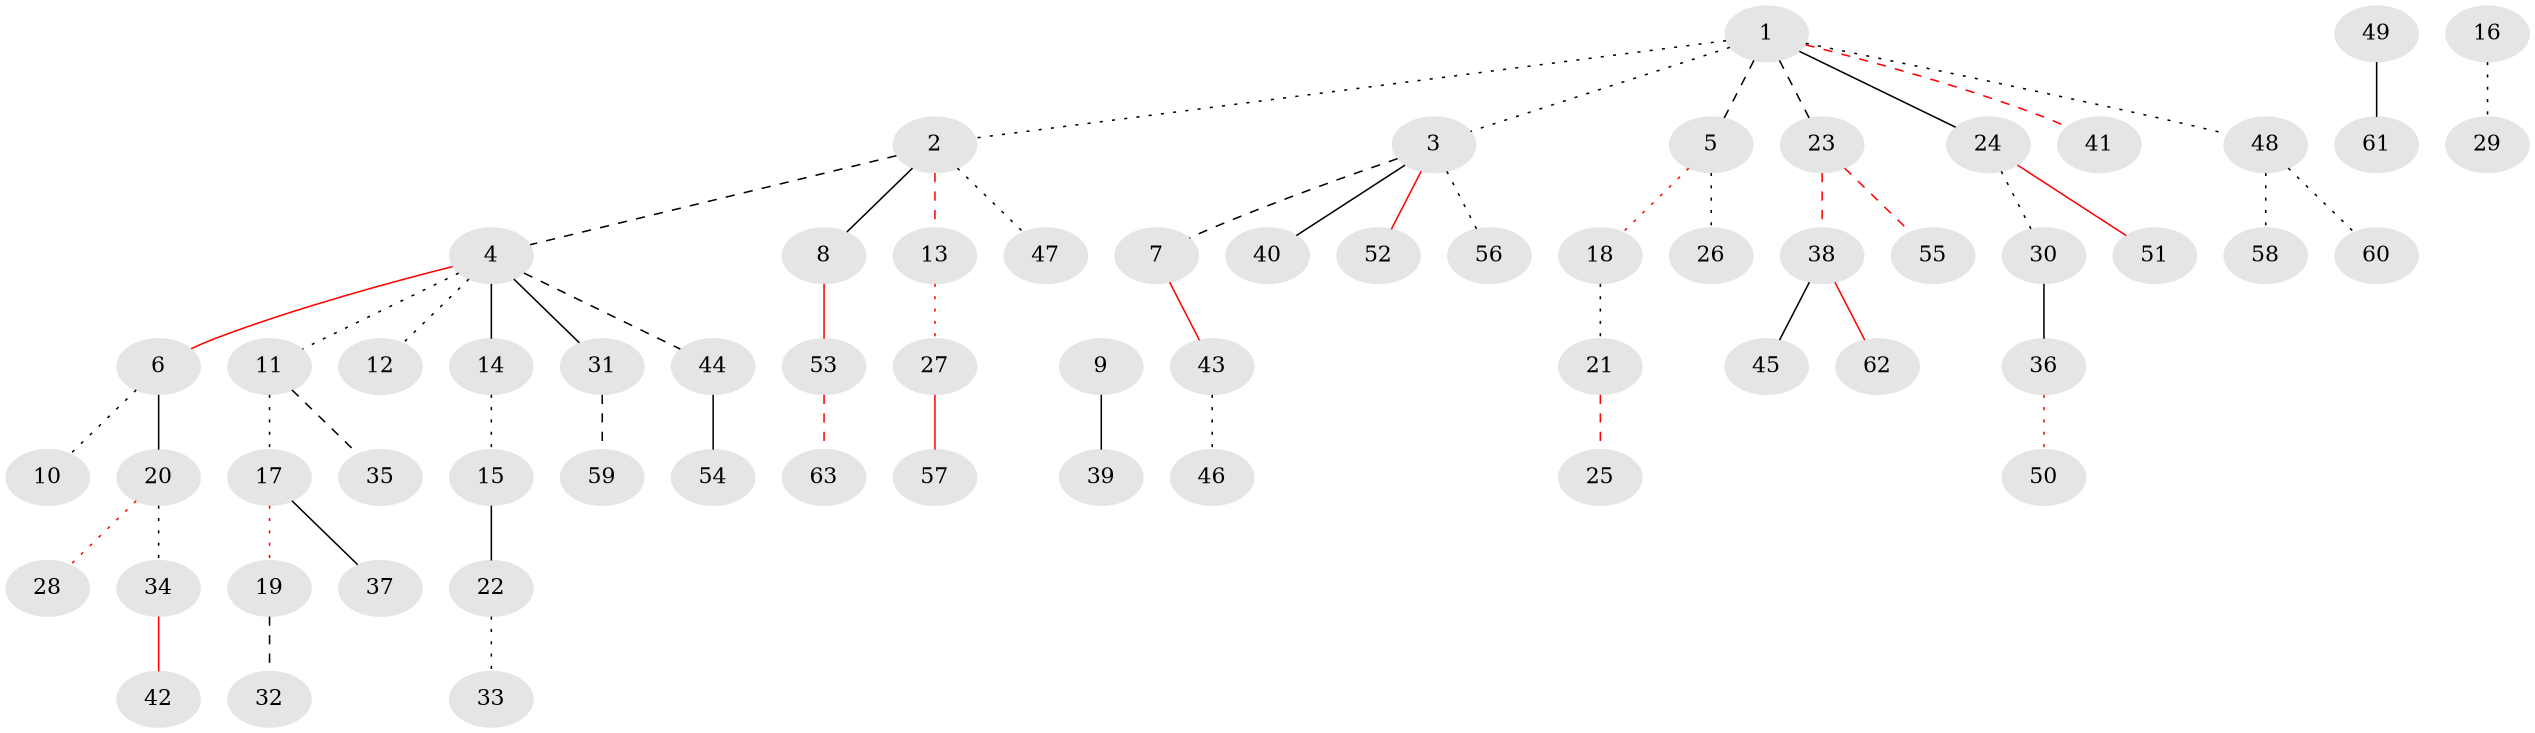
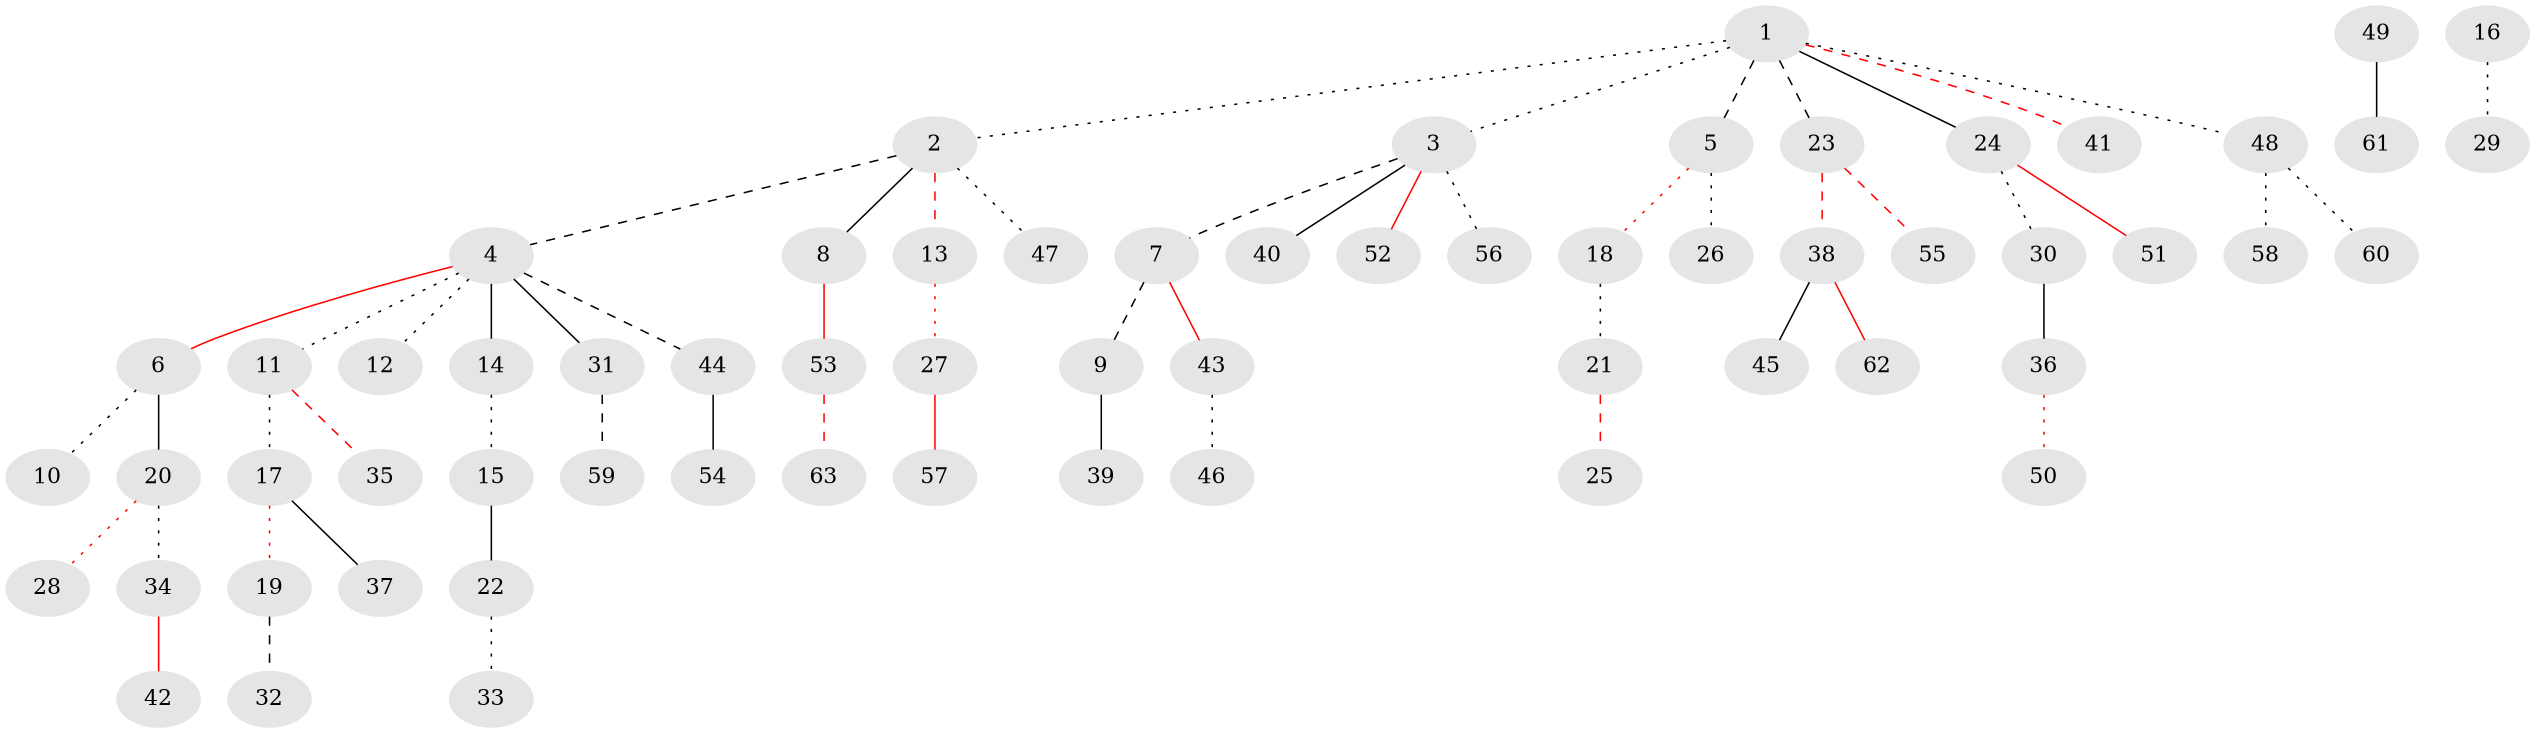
edge "7" -- "9": added
edge "11" -- "35": color black -> red
